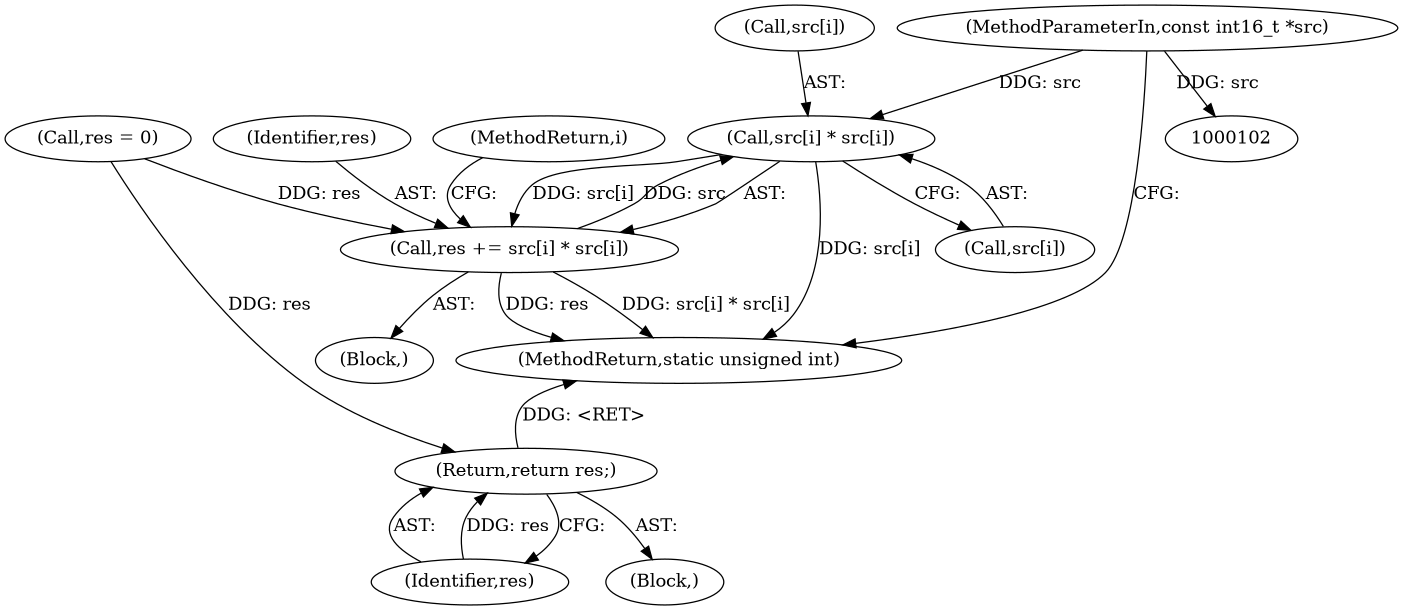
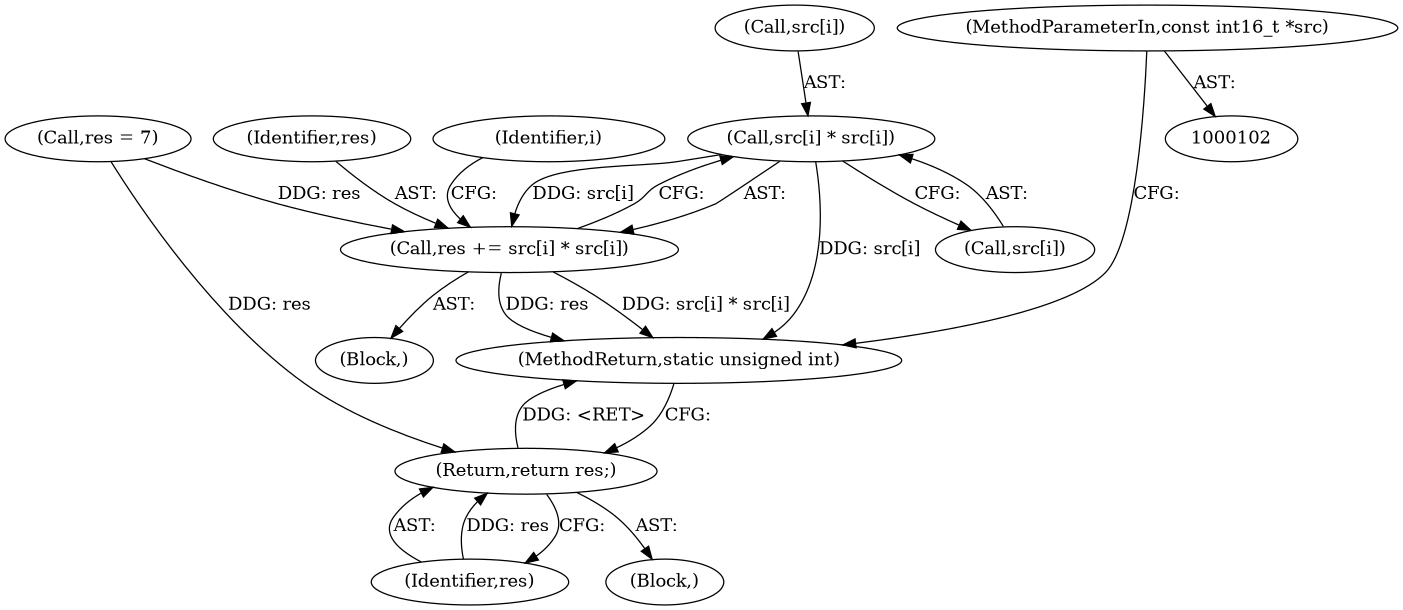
edge "(MethodParameterIn,const int16_t *src)" -> "(Call,src[i] * src[i])": removed, label "DDG: src"
edge "(MethodParameterIn,const int16_t *src)" -> "1000102": label "DDG: src" -> "AST: "
node "(Call,res = 0)": label "(Call,res = 0)" -> "(Call,res = 7)"
node "(MethodReturn,i)": label "(MethodReturn,i)" -> "(Identifier,i)"
edge "(Call,res += src[i] * src[i])" -> "(Call,src[i] * src[i])": label "DDG: src" -> "CFG: "
edge "(MethodReturn,static unsigned int)" -> "(Return,return res;)": added, label "CFG:"
